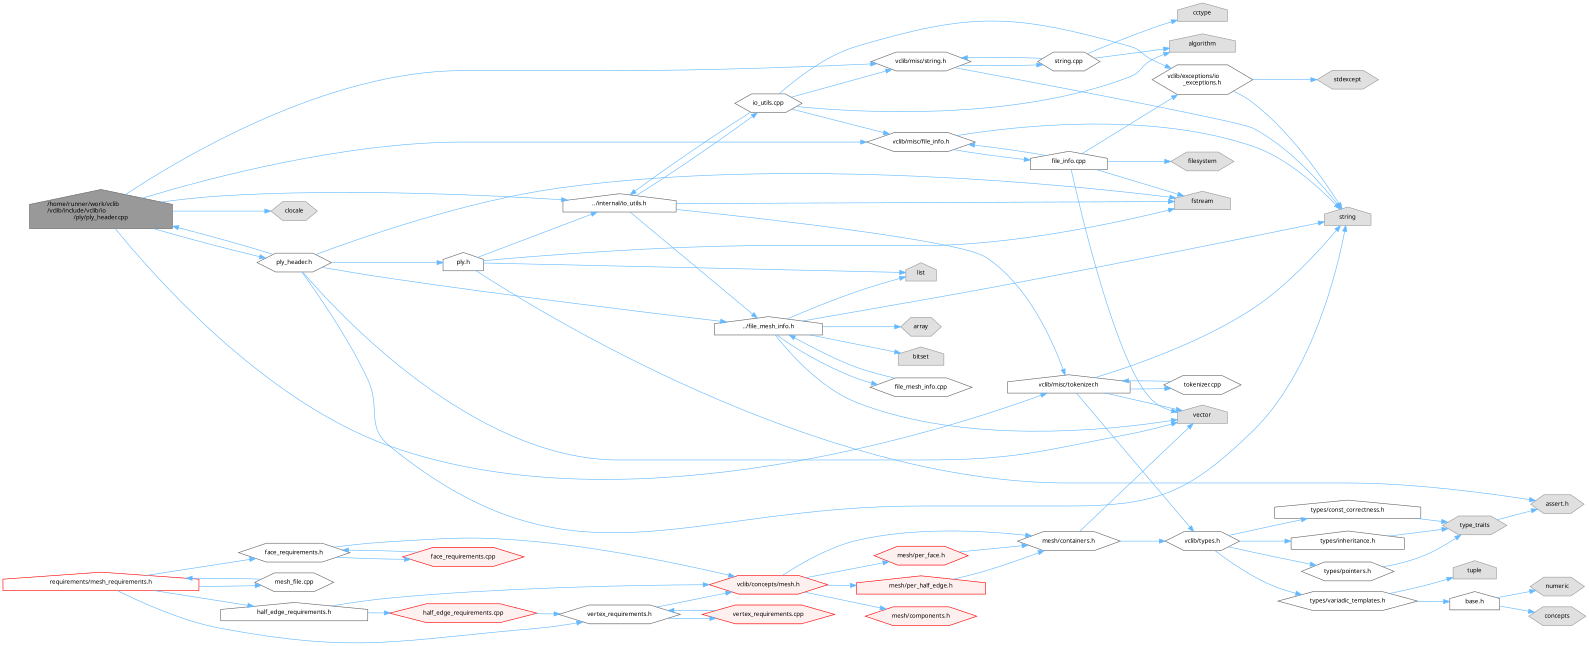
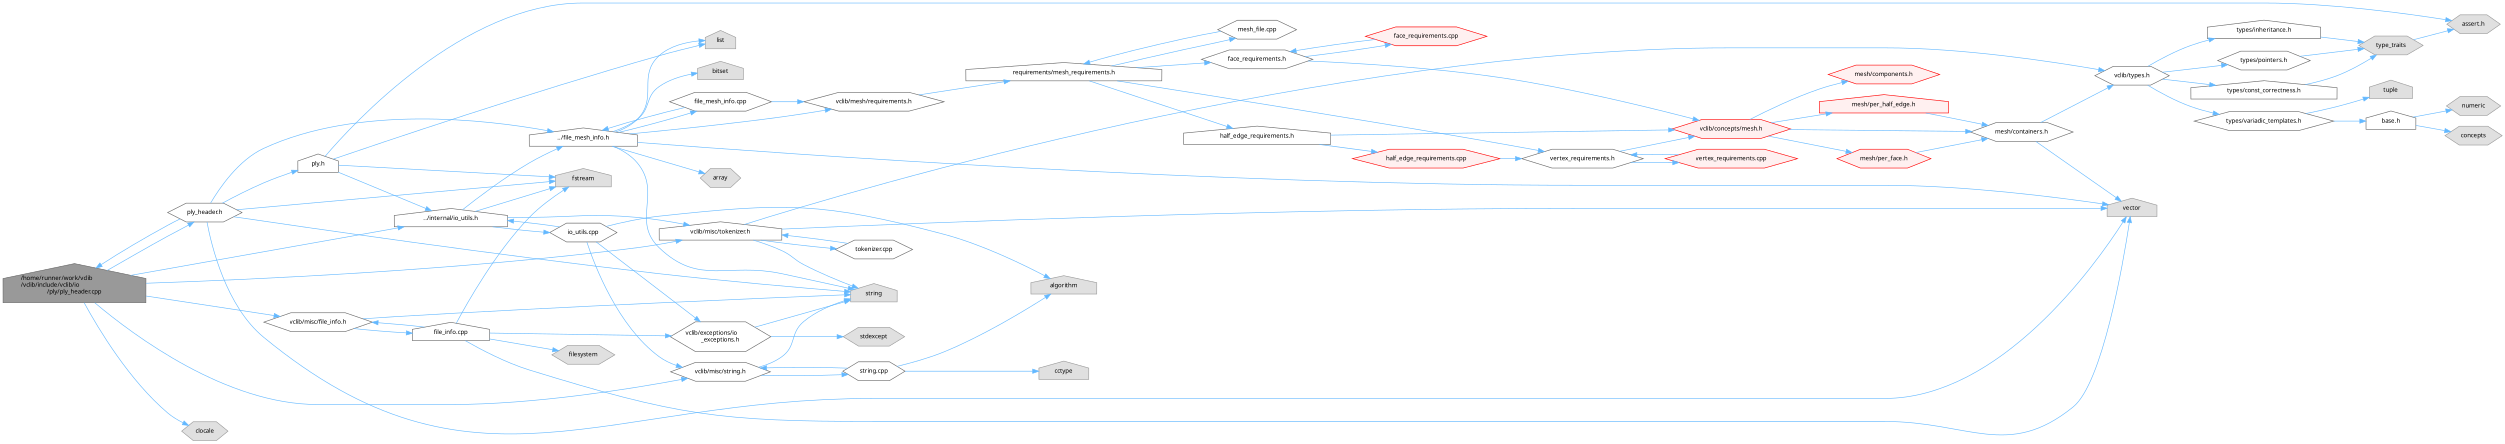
node "vclib/mesh/requirements.h": added
edge "io_utils.cpp" -> "vclib/misc/file_info.h": removed
node "requirements/mesh_requirements.h": color red -> grey40
